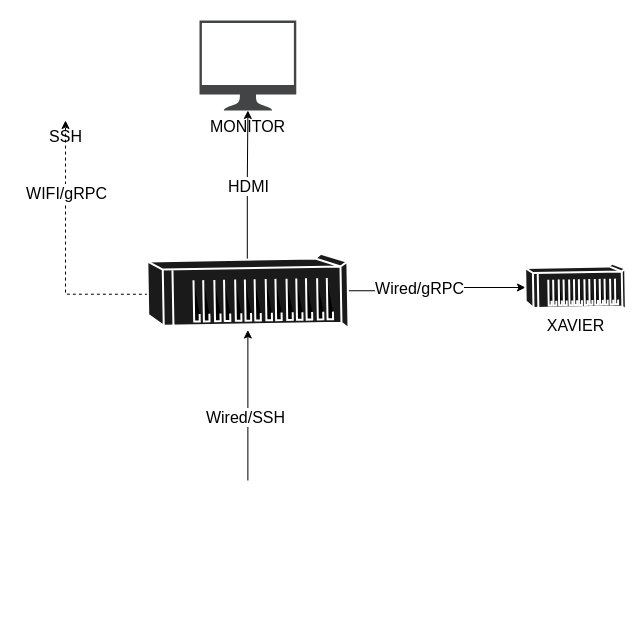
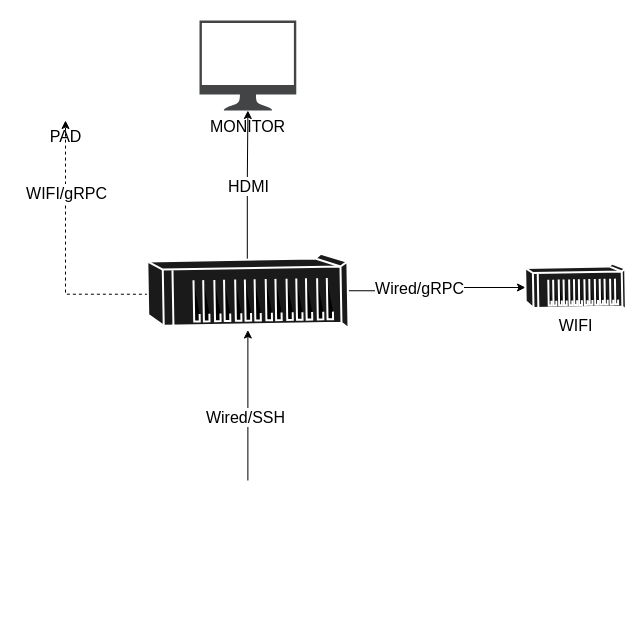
node "SSH": label "SSH" -> "PAD"
node "XAVIER": label "XAVIER" -> "WIFI"
